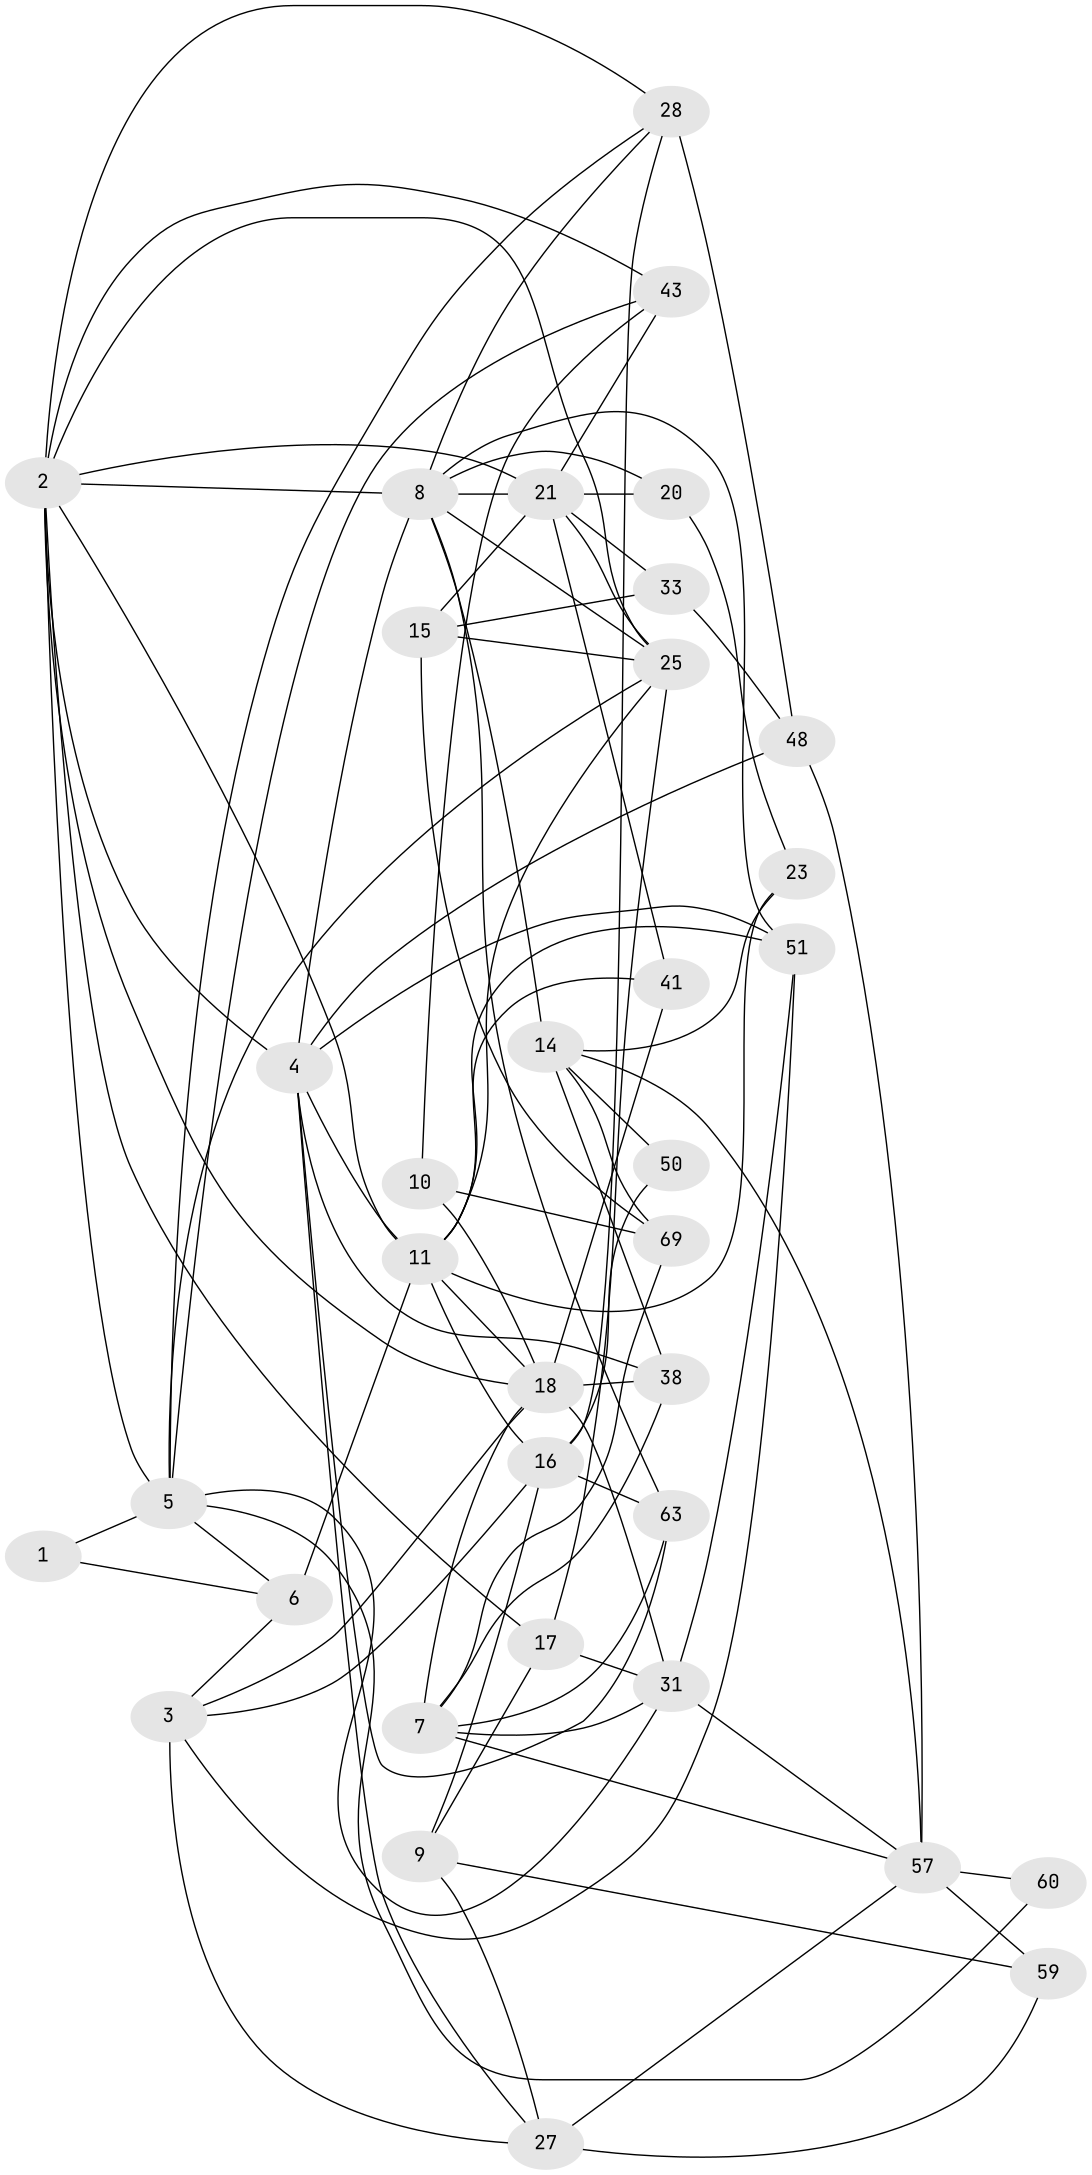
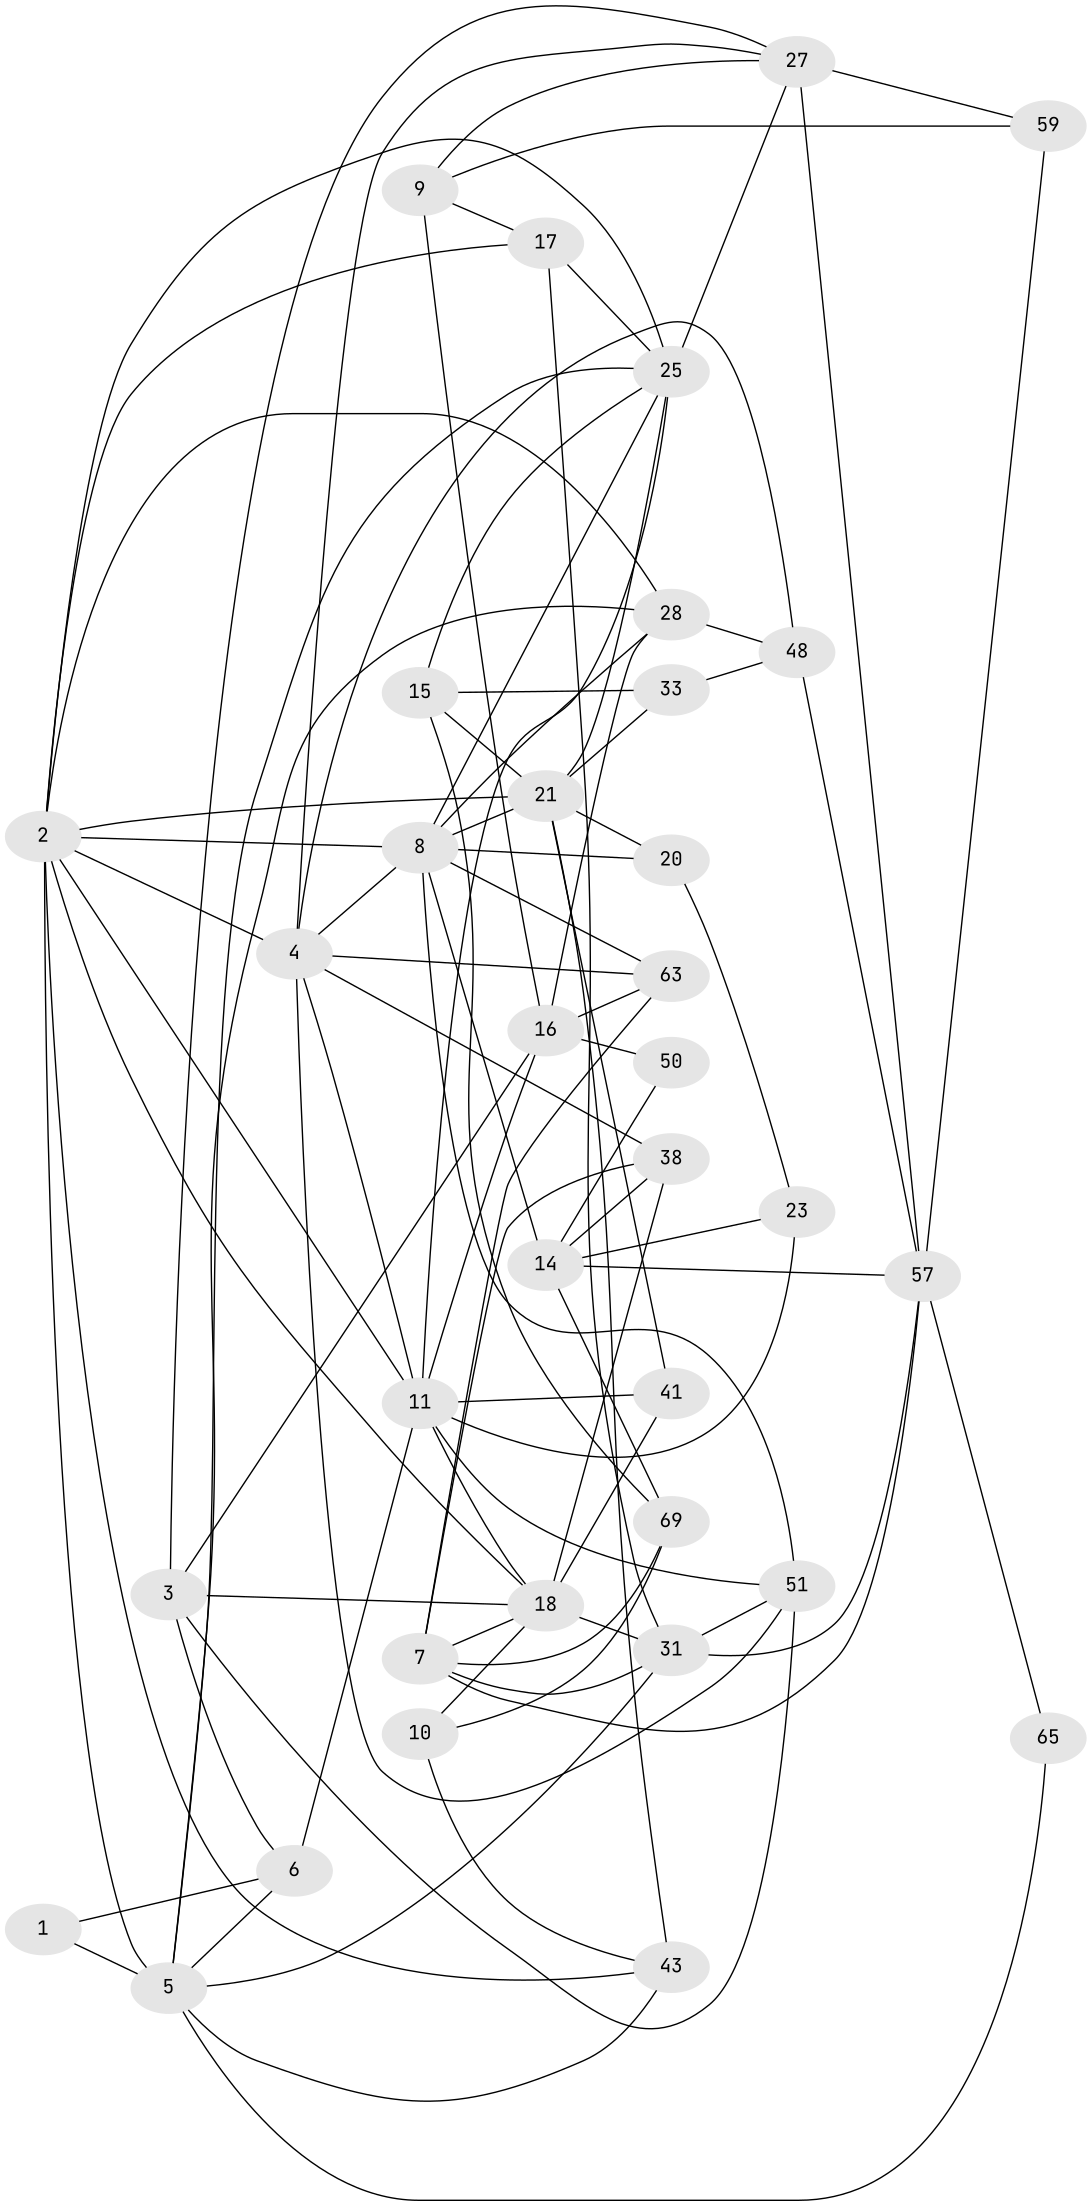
edge "27" -- "25": added
node "60": label "60" -> "65"
